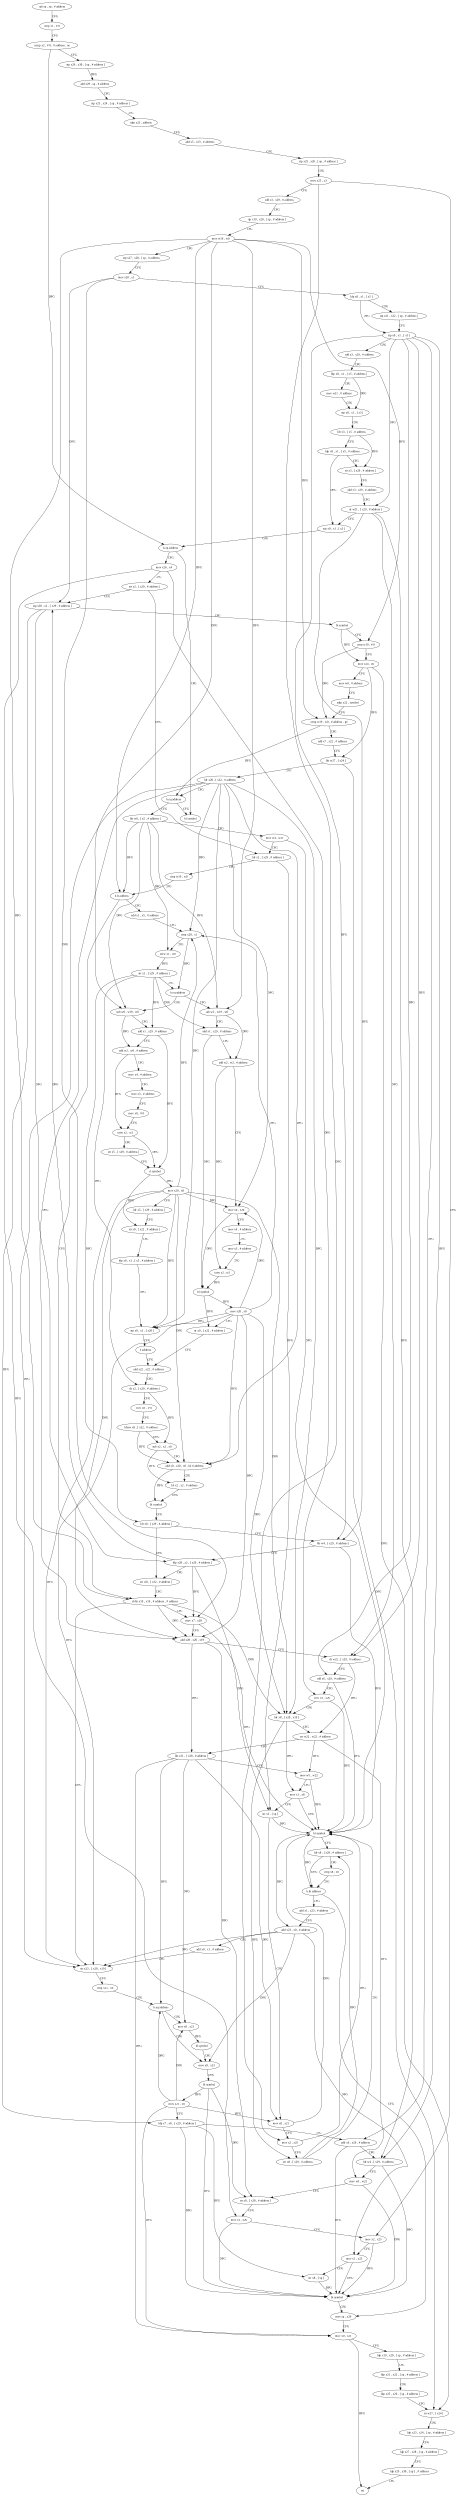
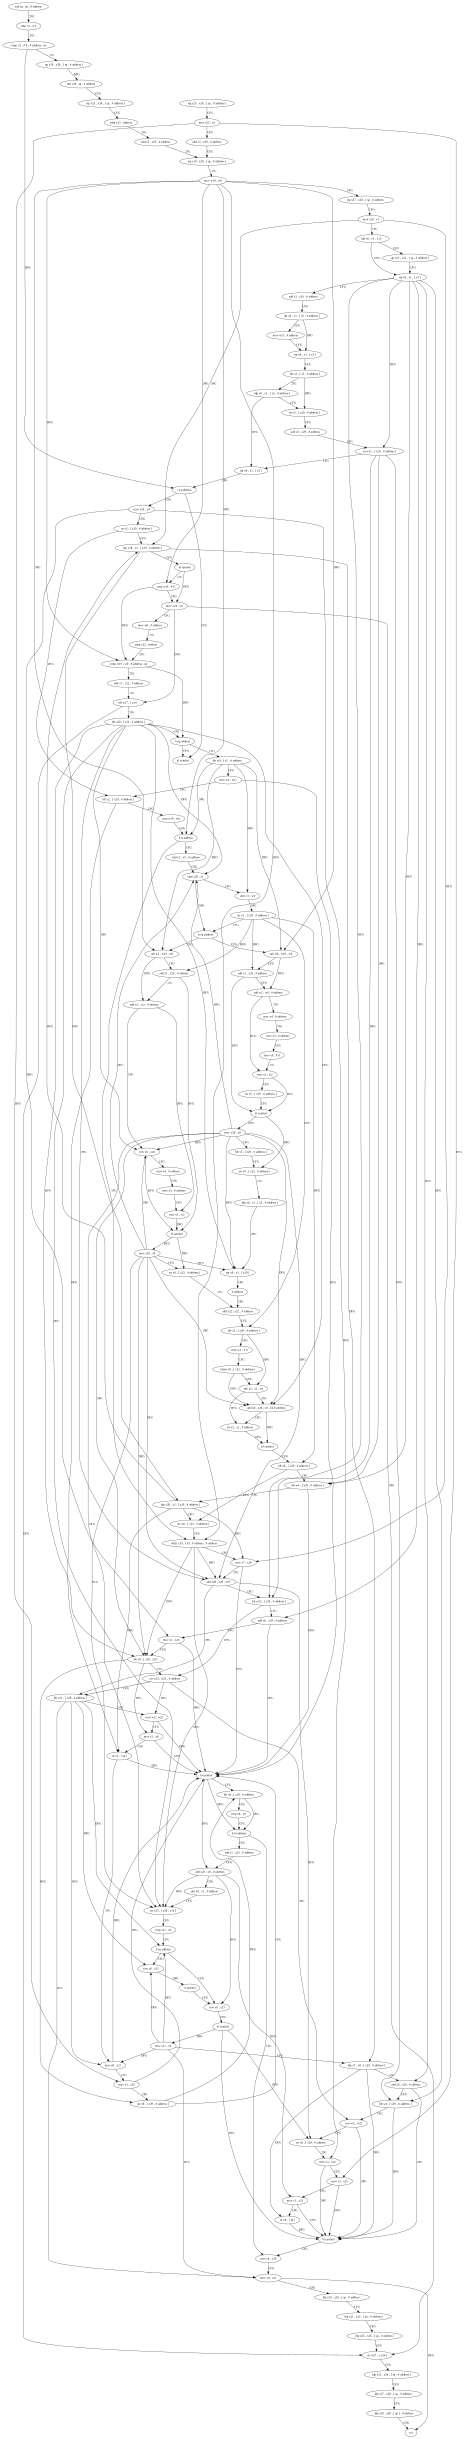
edge "add x5 , x23 , # address" -> "stp x25 , x26 , [ sp , # address ]": now "add x5 , x23 , # address" -> "stp x19 , x20 , [ sp , # address ]"
